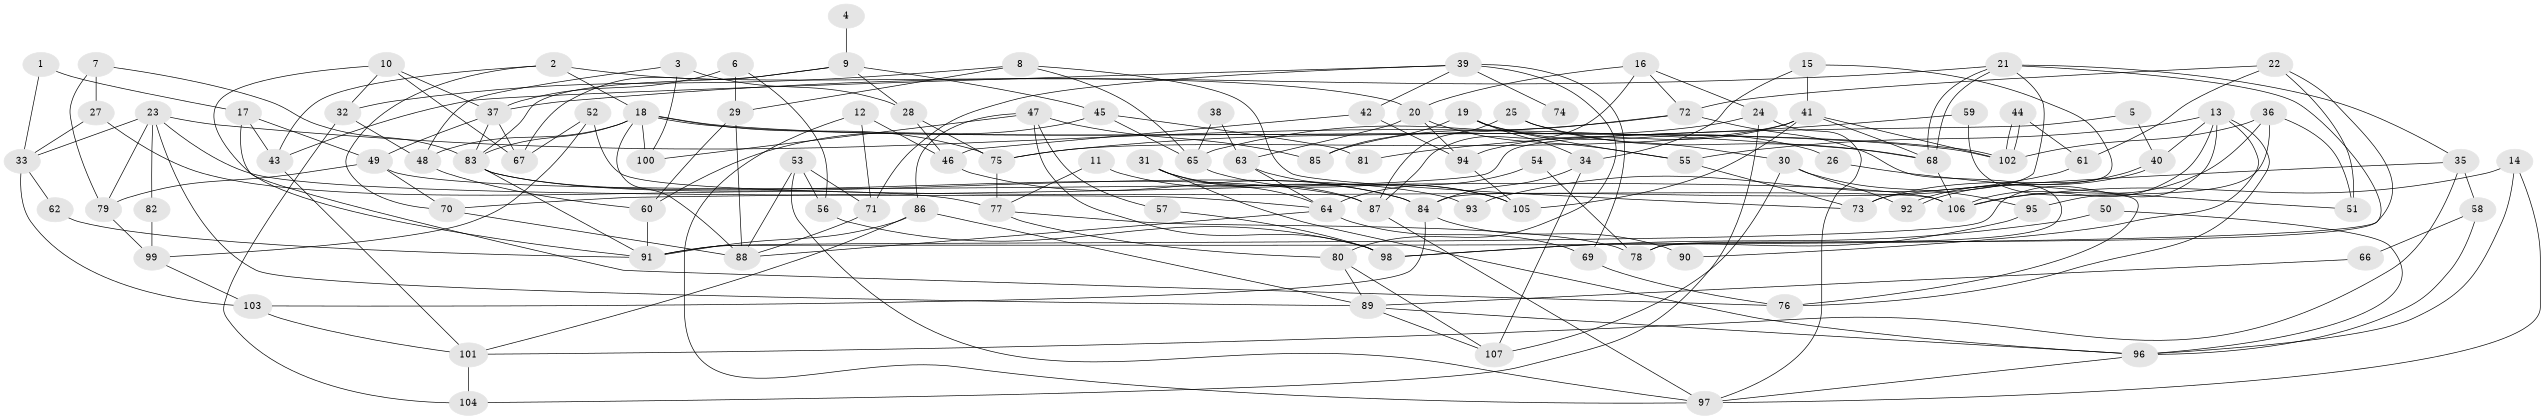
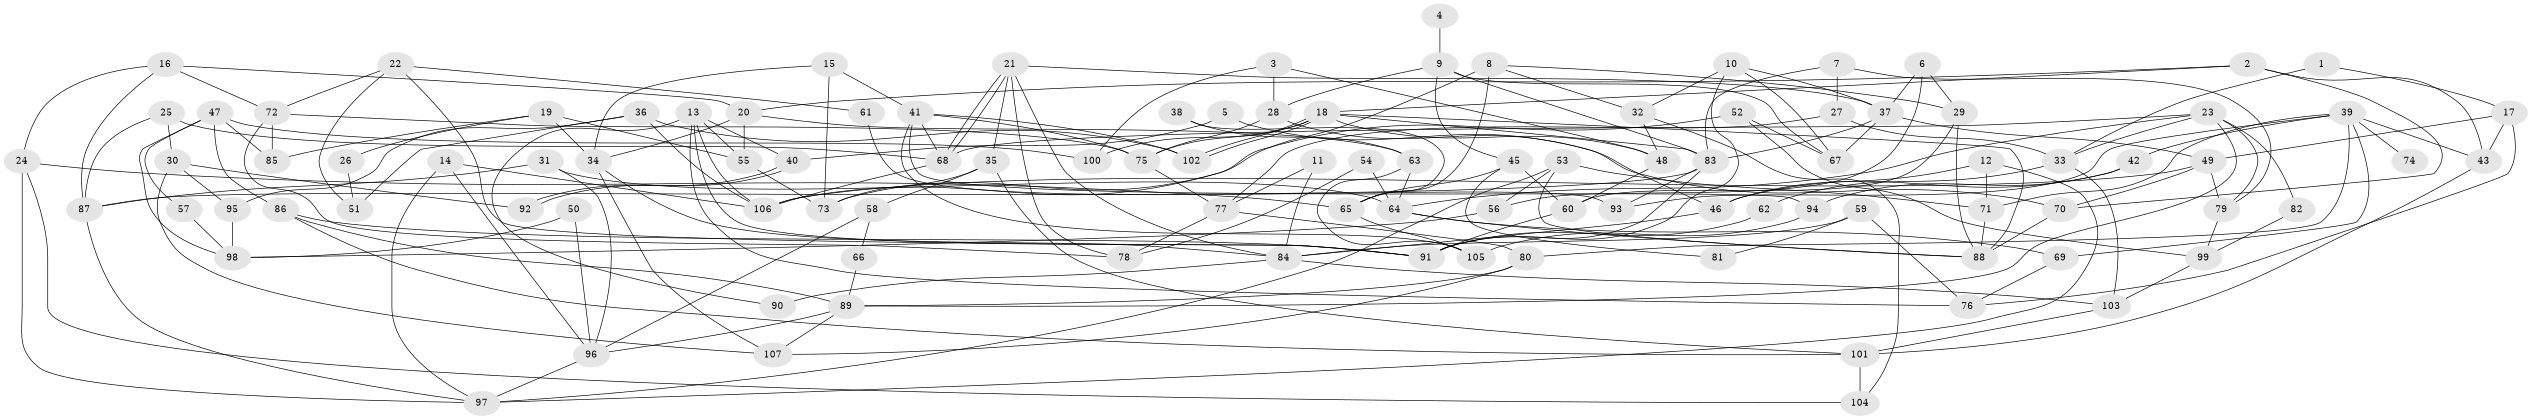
node "44": removed
edge "20" -- "94": now "20" -- "34"
edge "39" -- "93": added
edge "59" -- "84": added
